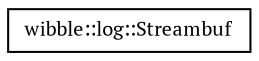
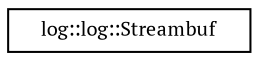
node "wibble::log::Streambuf": label "wibble::log::Streambuf" -> "log::log::Streambuf"
